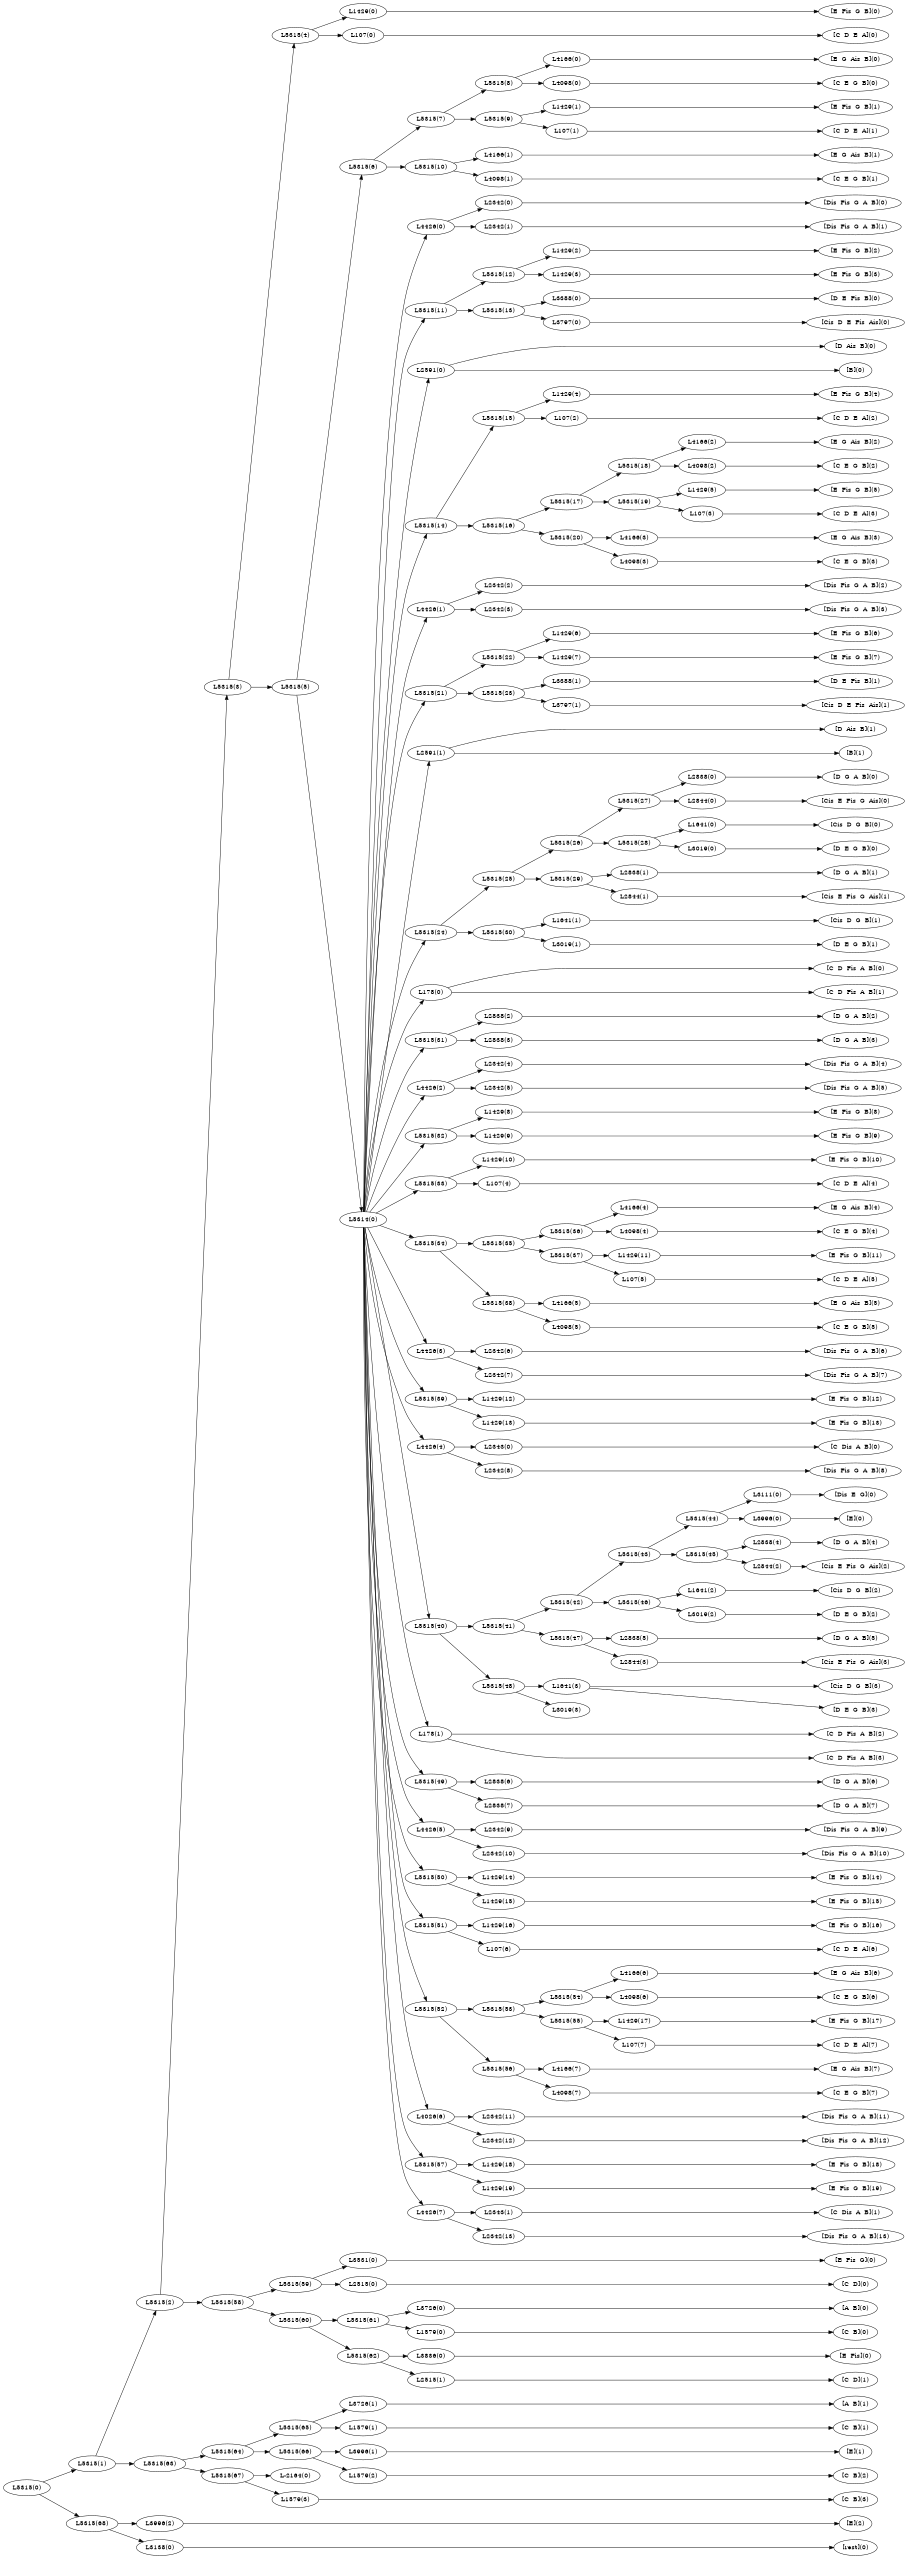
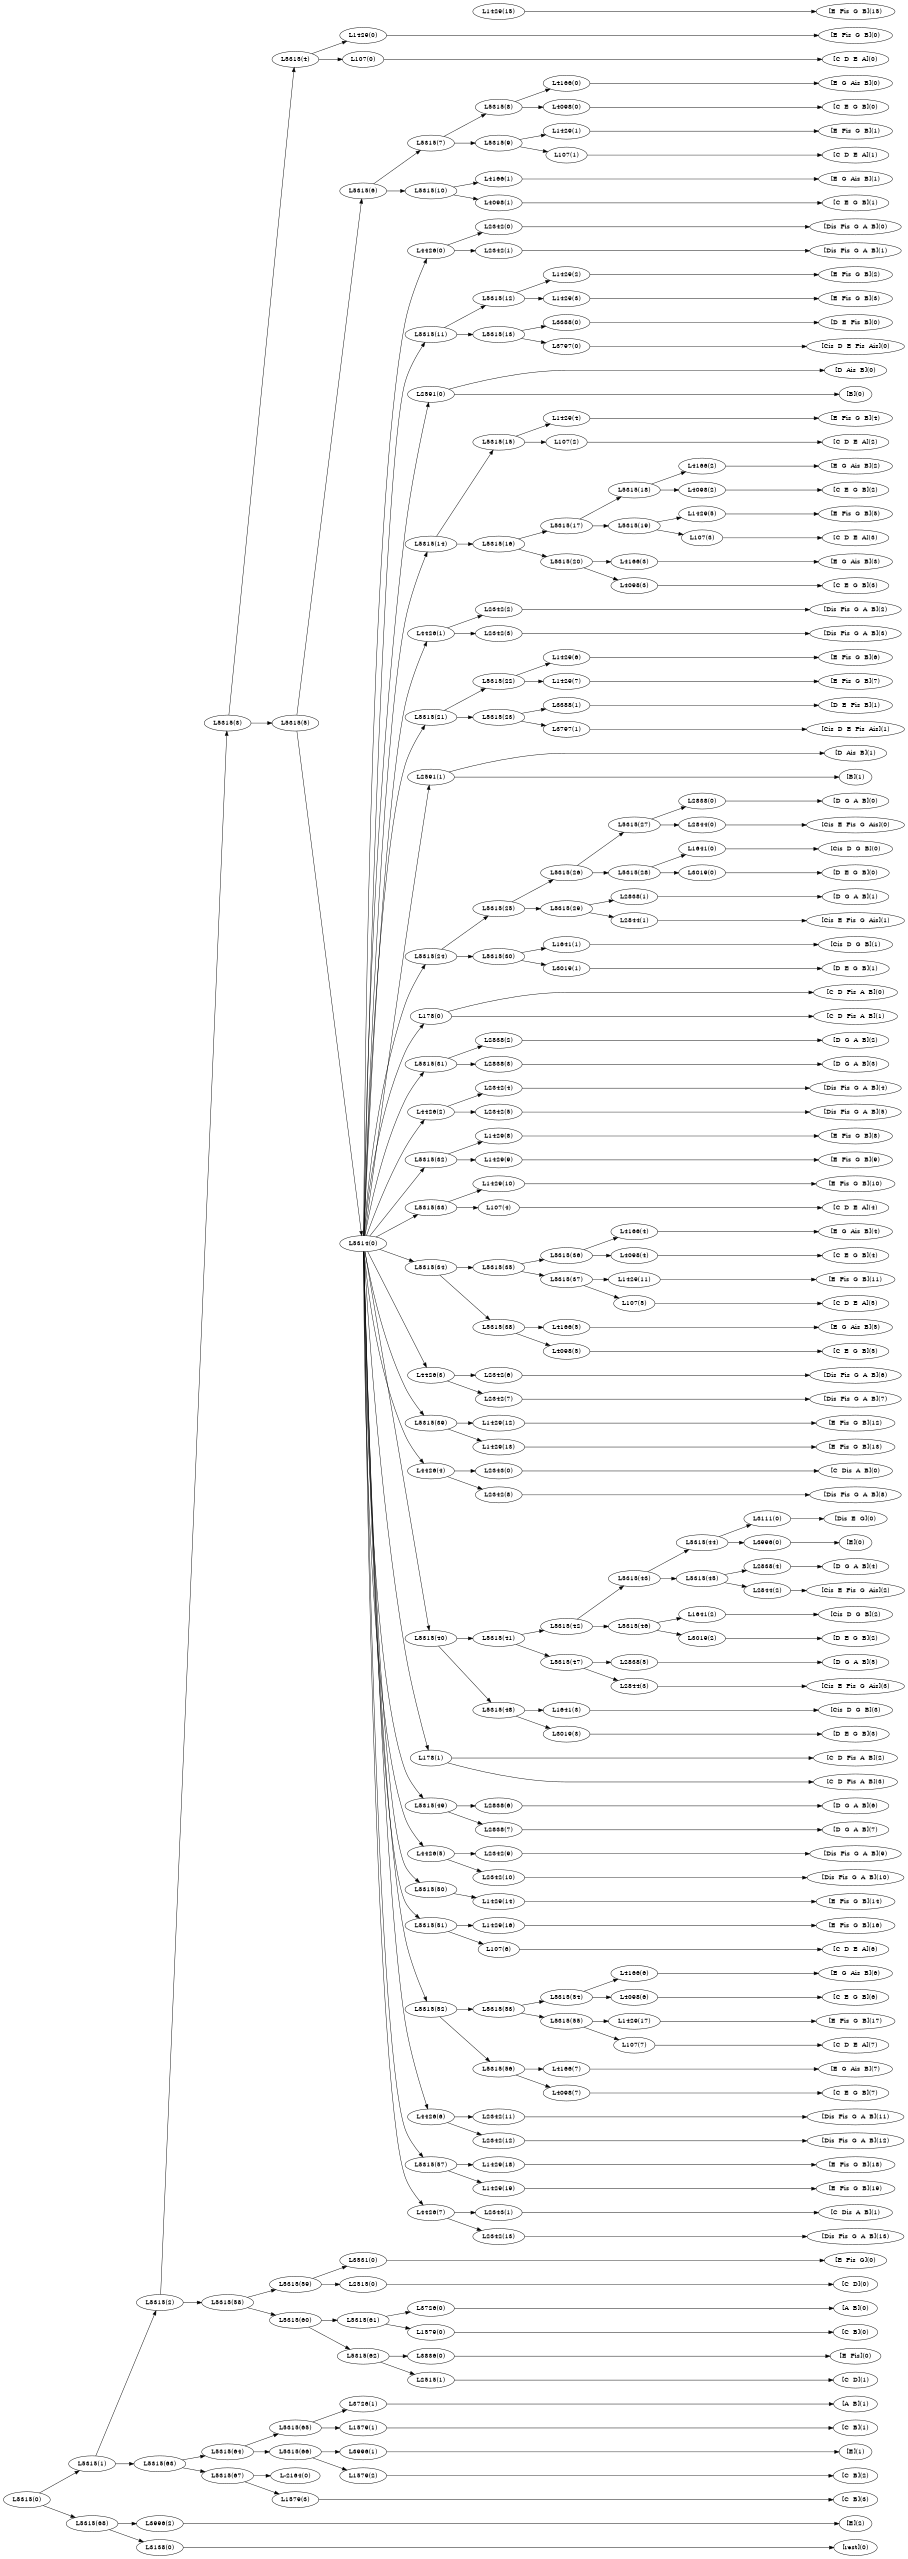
edge "L1641(3)" -> "[D  E  G  B](3)": now "L3019(3)" -> "[D  E  G  B](3)"
edge "L5315(50)" -> "L1429(15)": removed
node "L4026(6)": label "L4026(6)" -> "L4426(6)"
